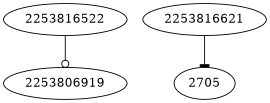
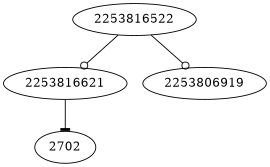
edge "2253816522" -> "2253816621": added
node "2705": label "2705" -> "2702"
